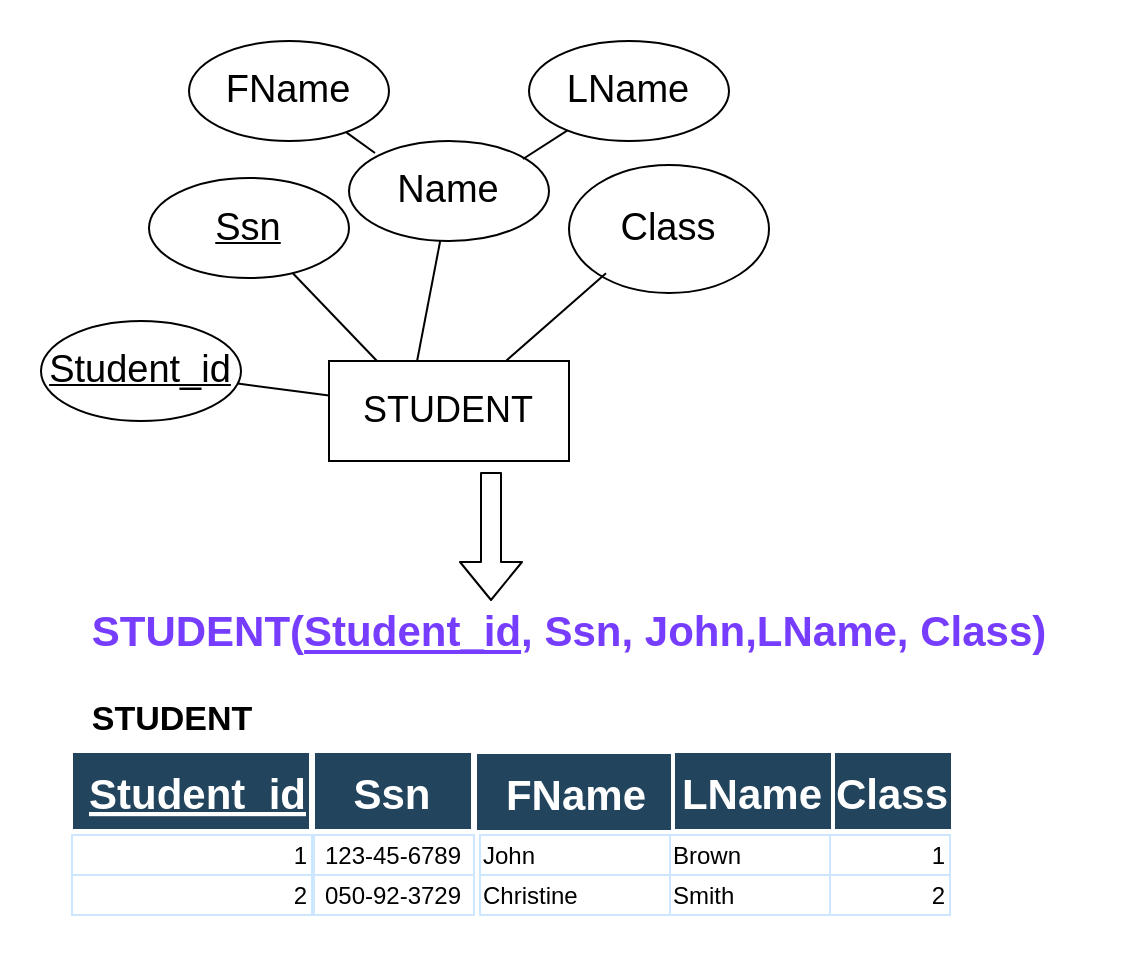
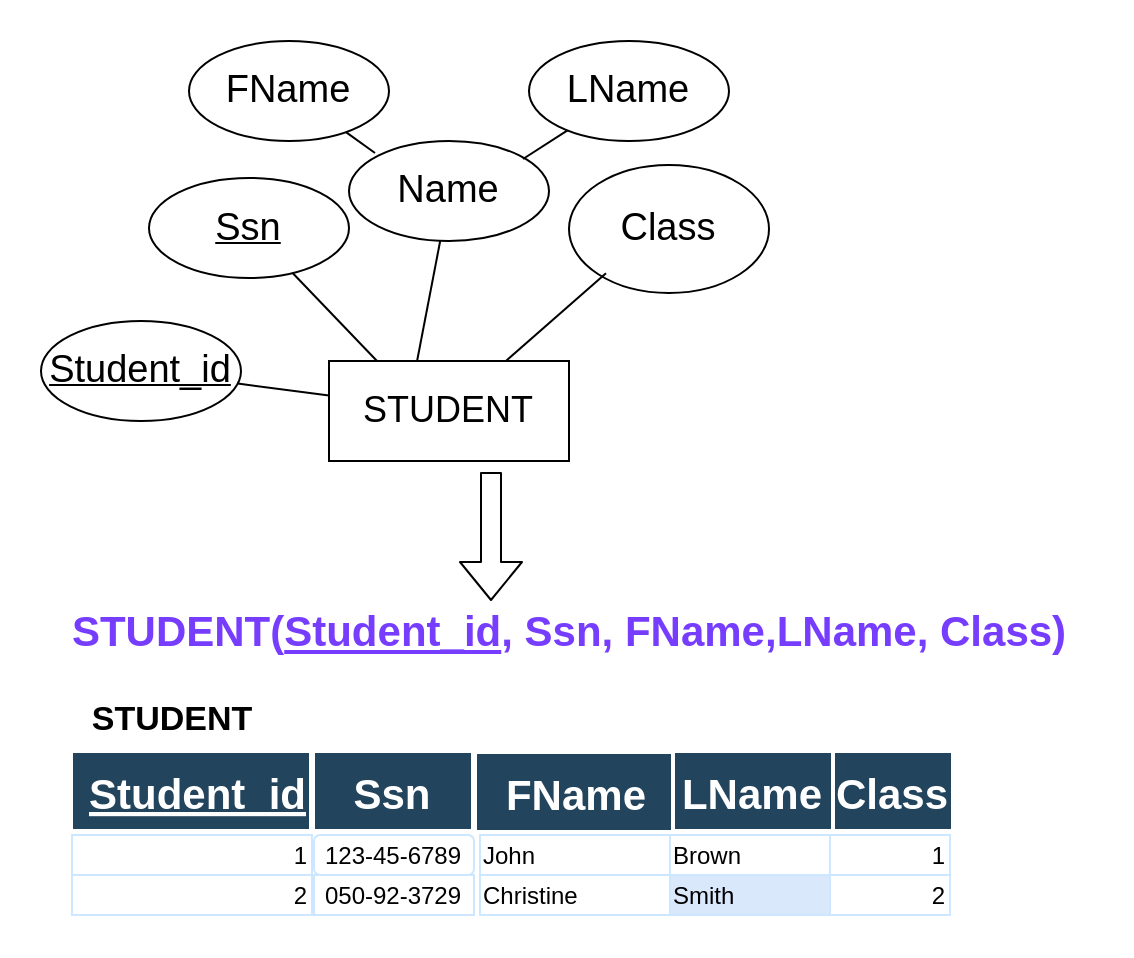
node "STUDENT(Student_id, Ssn, John,LName, Class)": label "STUDENT(Student_id, Ssn, John,LName, Class)" -> "STUDENT(Student_id, Ssn, FName,LName, Class)"
node "123-45-6789": shape rectangle -> rounded rectangle
node "Smith": fillcolor #ffffff -> #dae8fc
